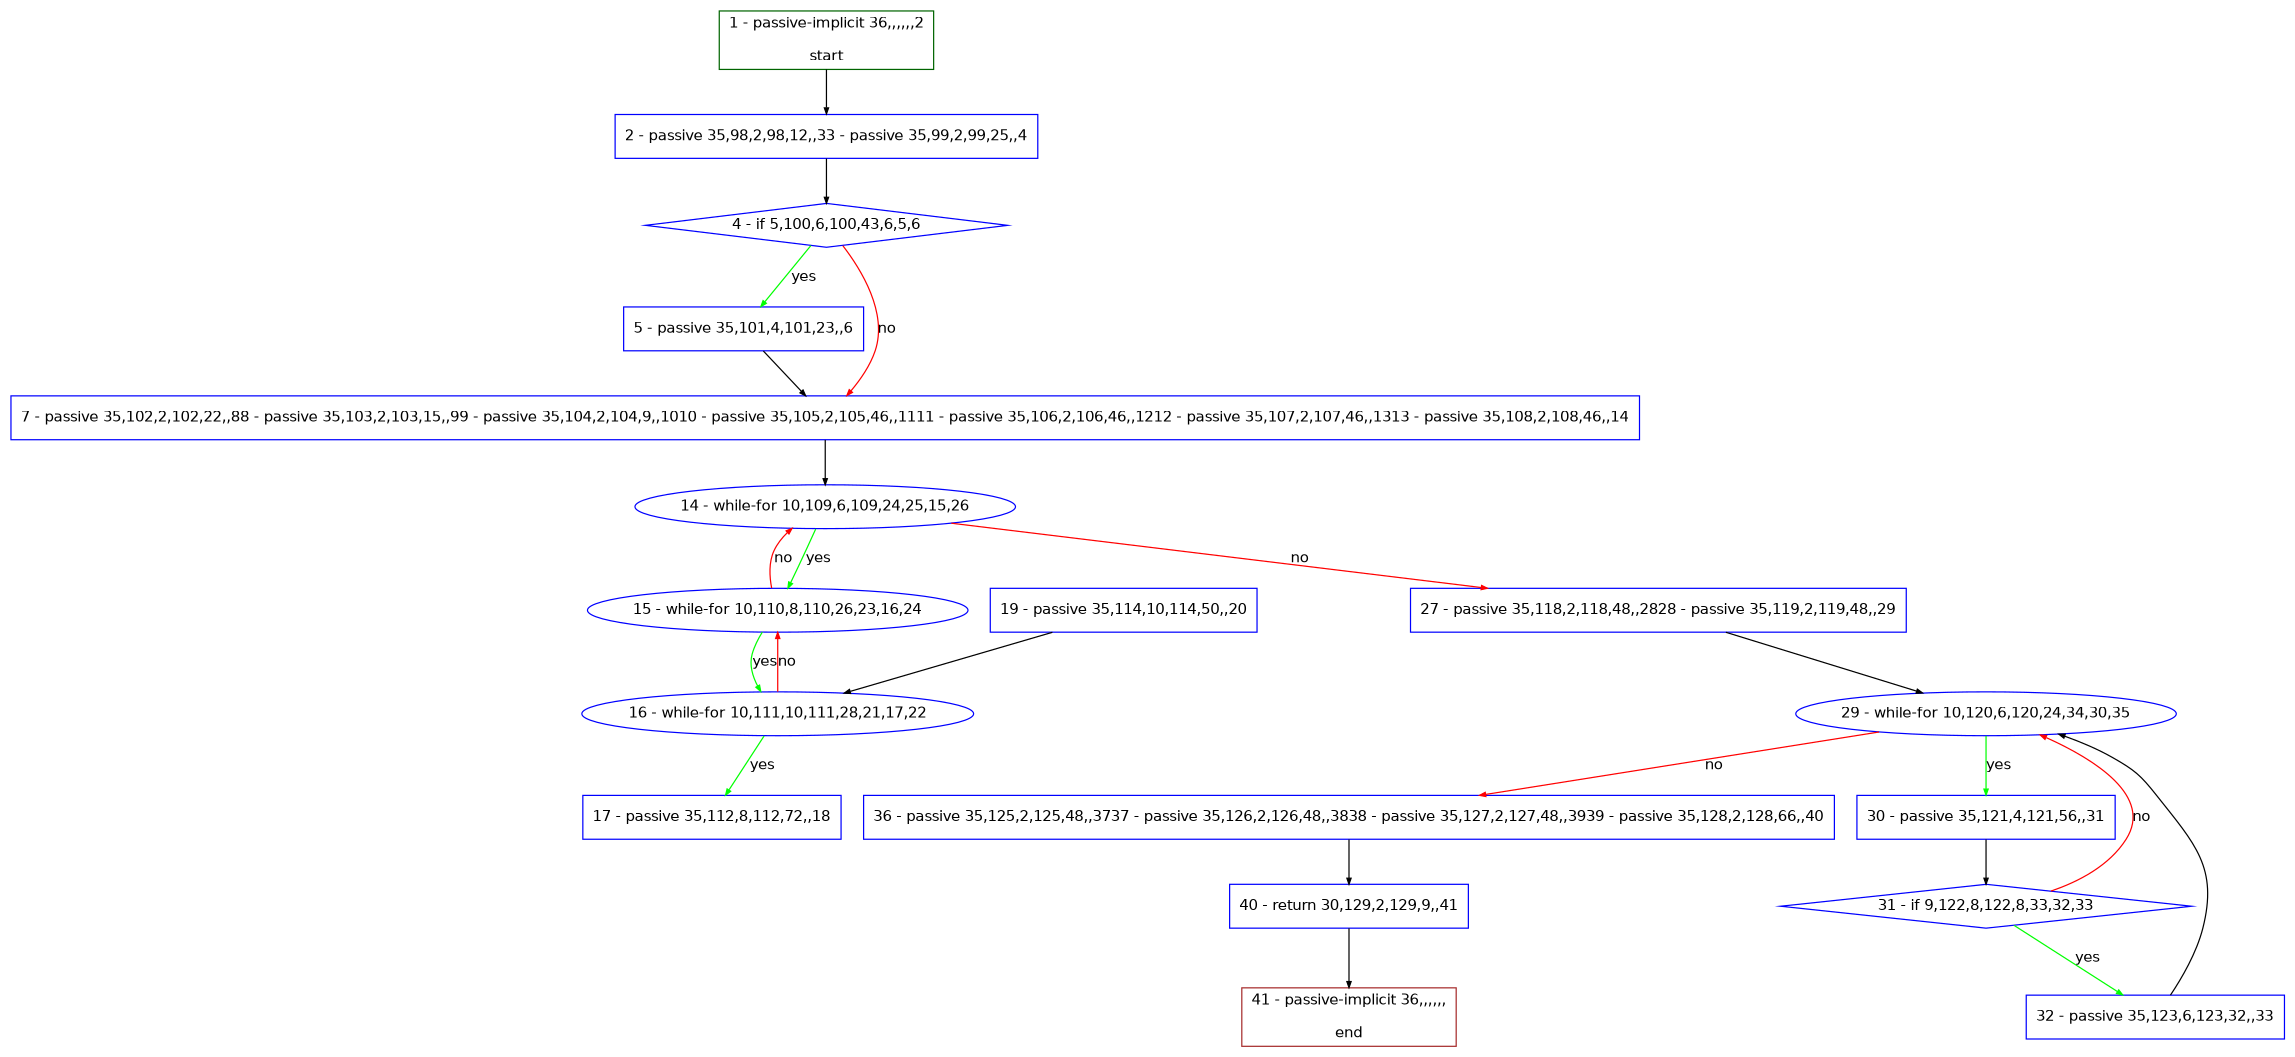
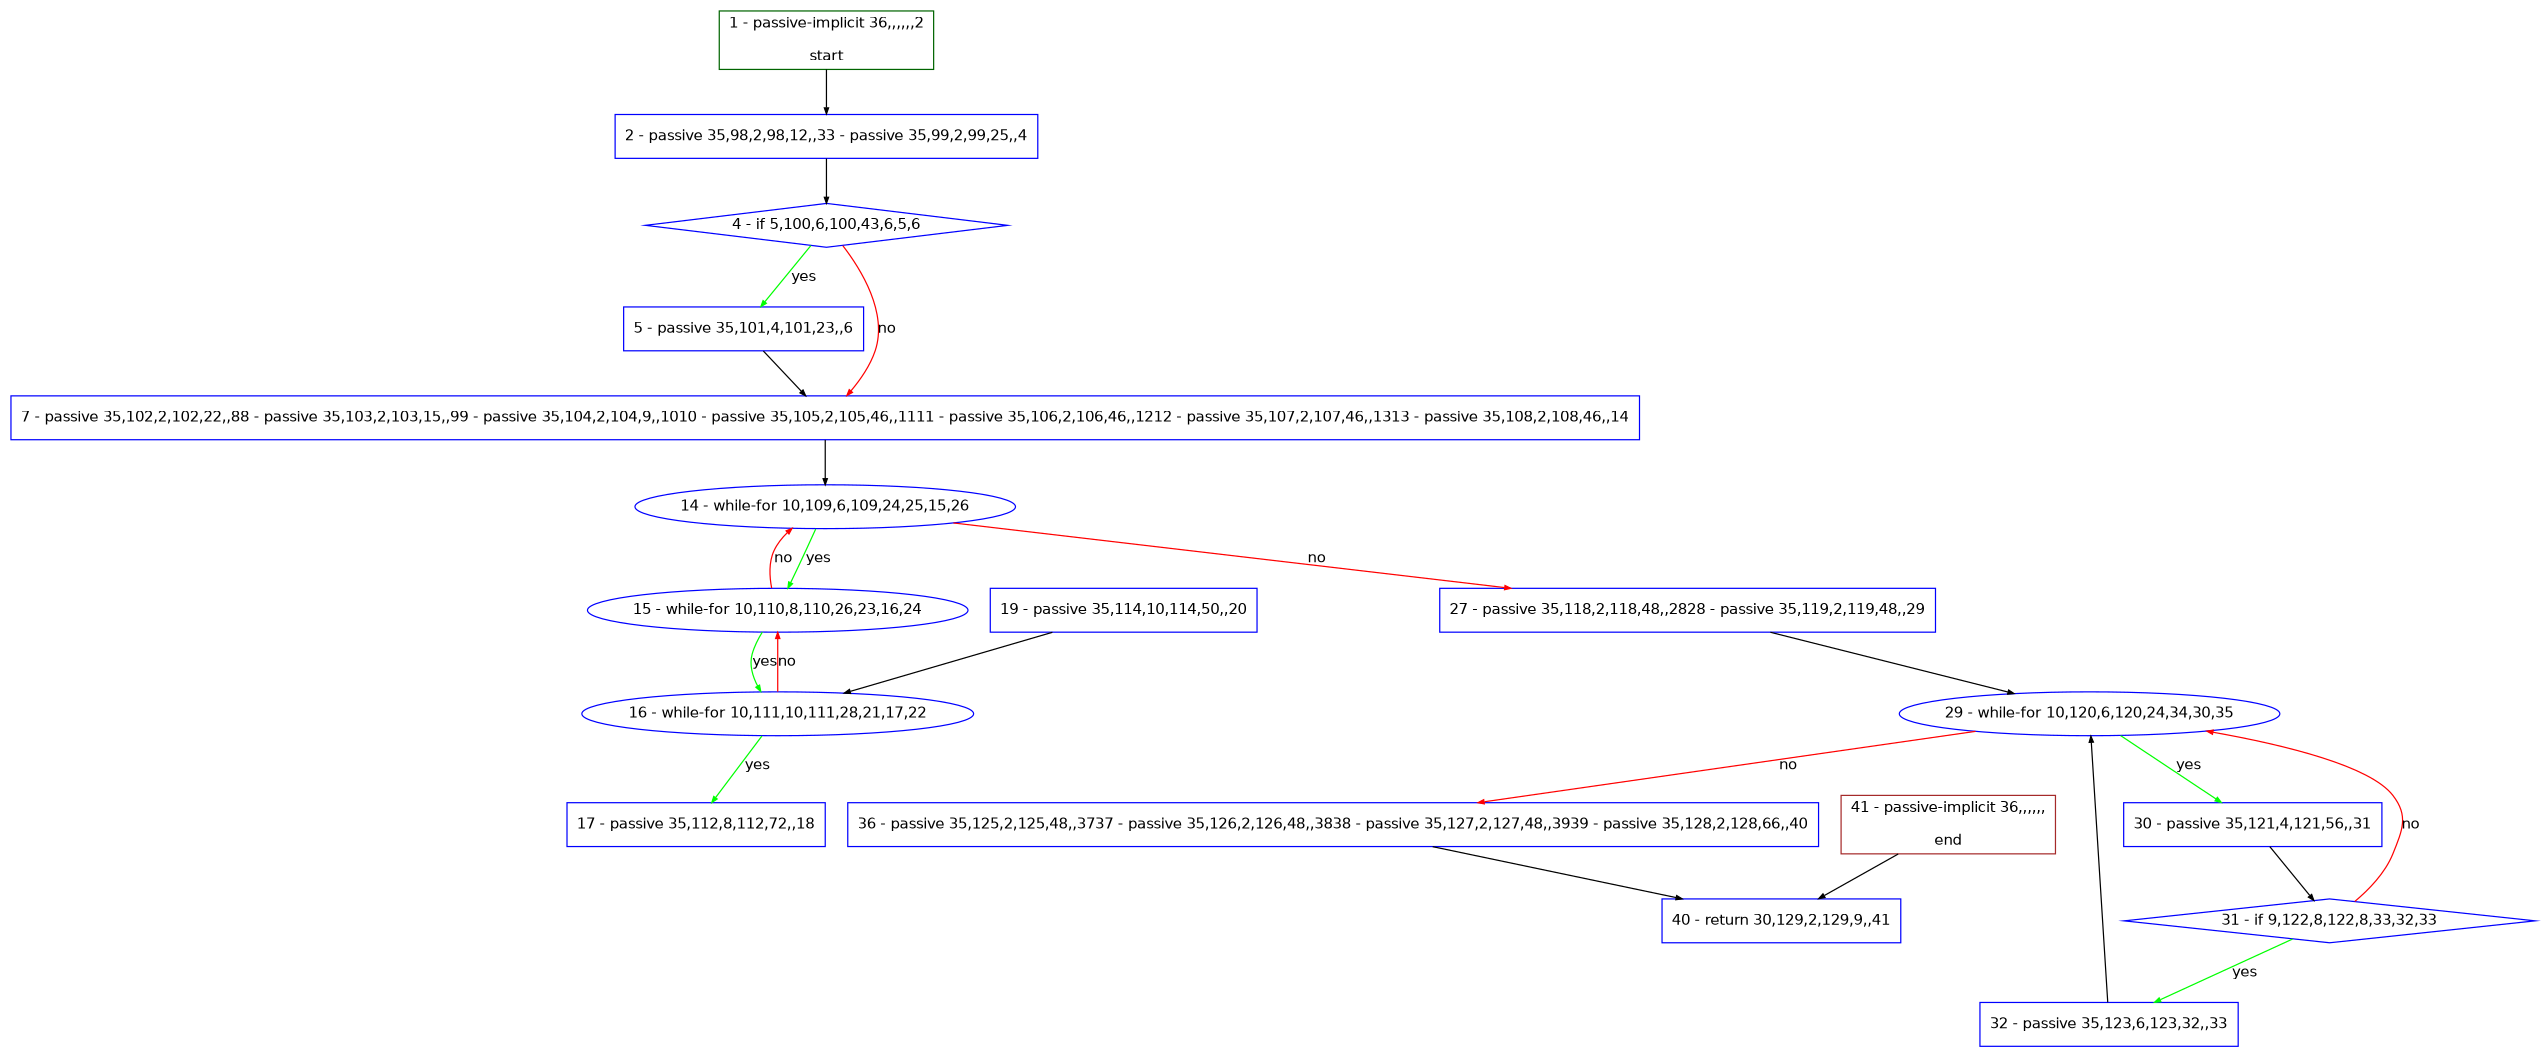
edge "40 - return 30,129,2,129,9,,41" -> "41 - passive-implicit 36,,,,,, end": reversed
